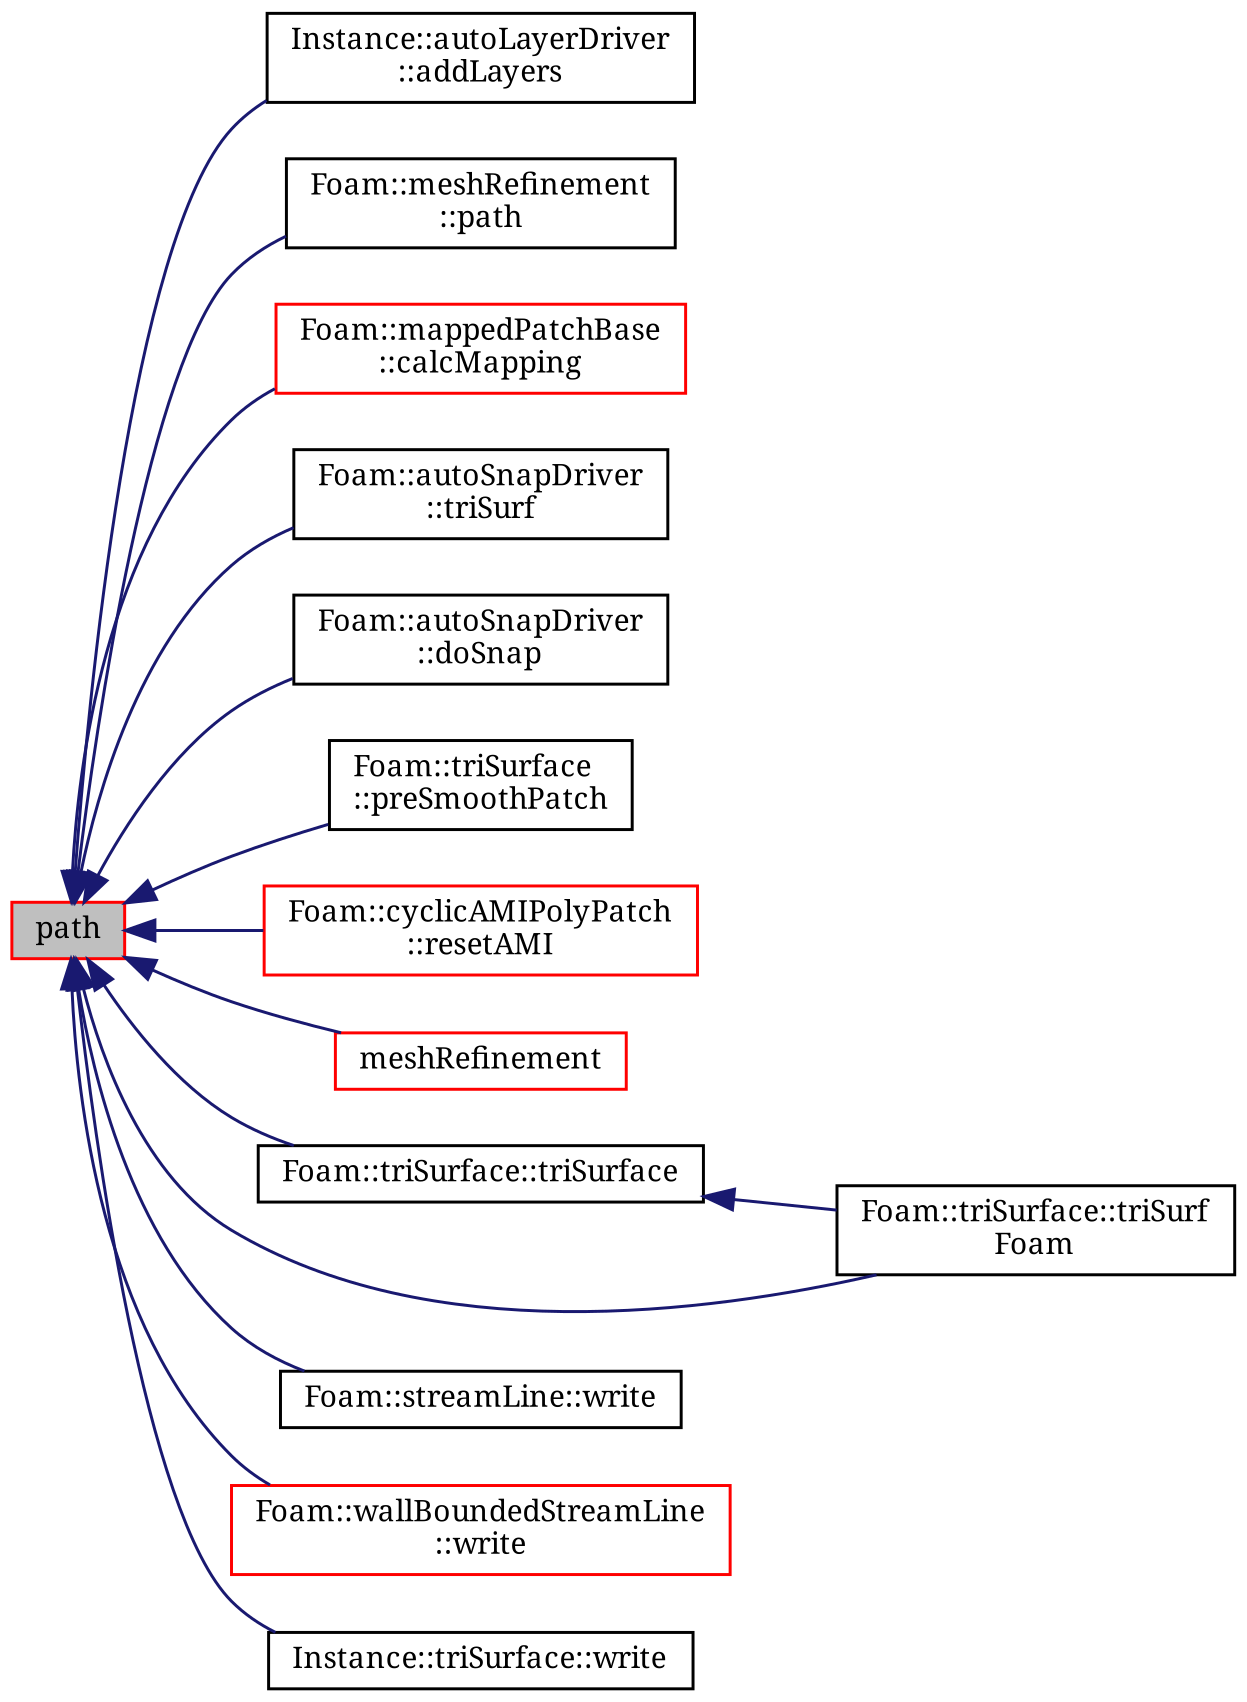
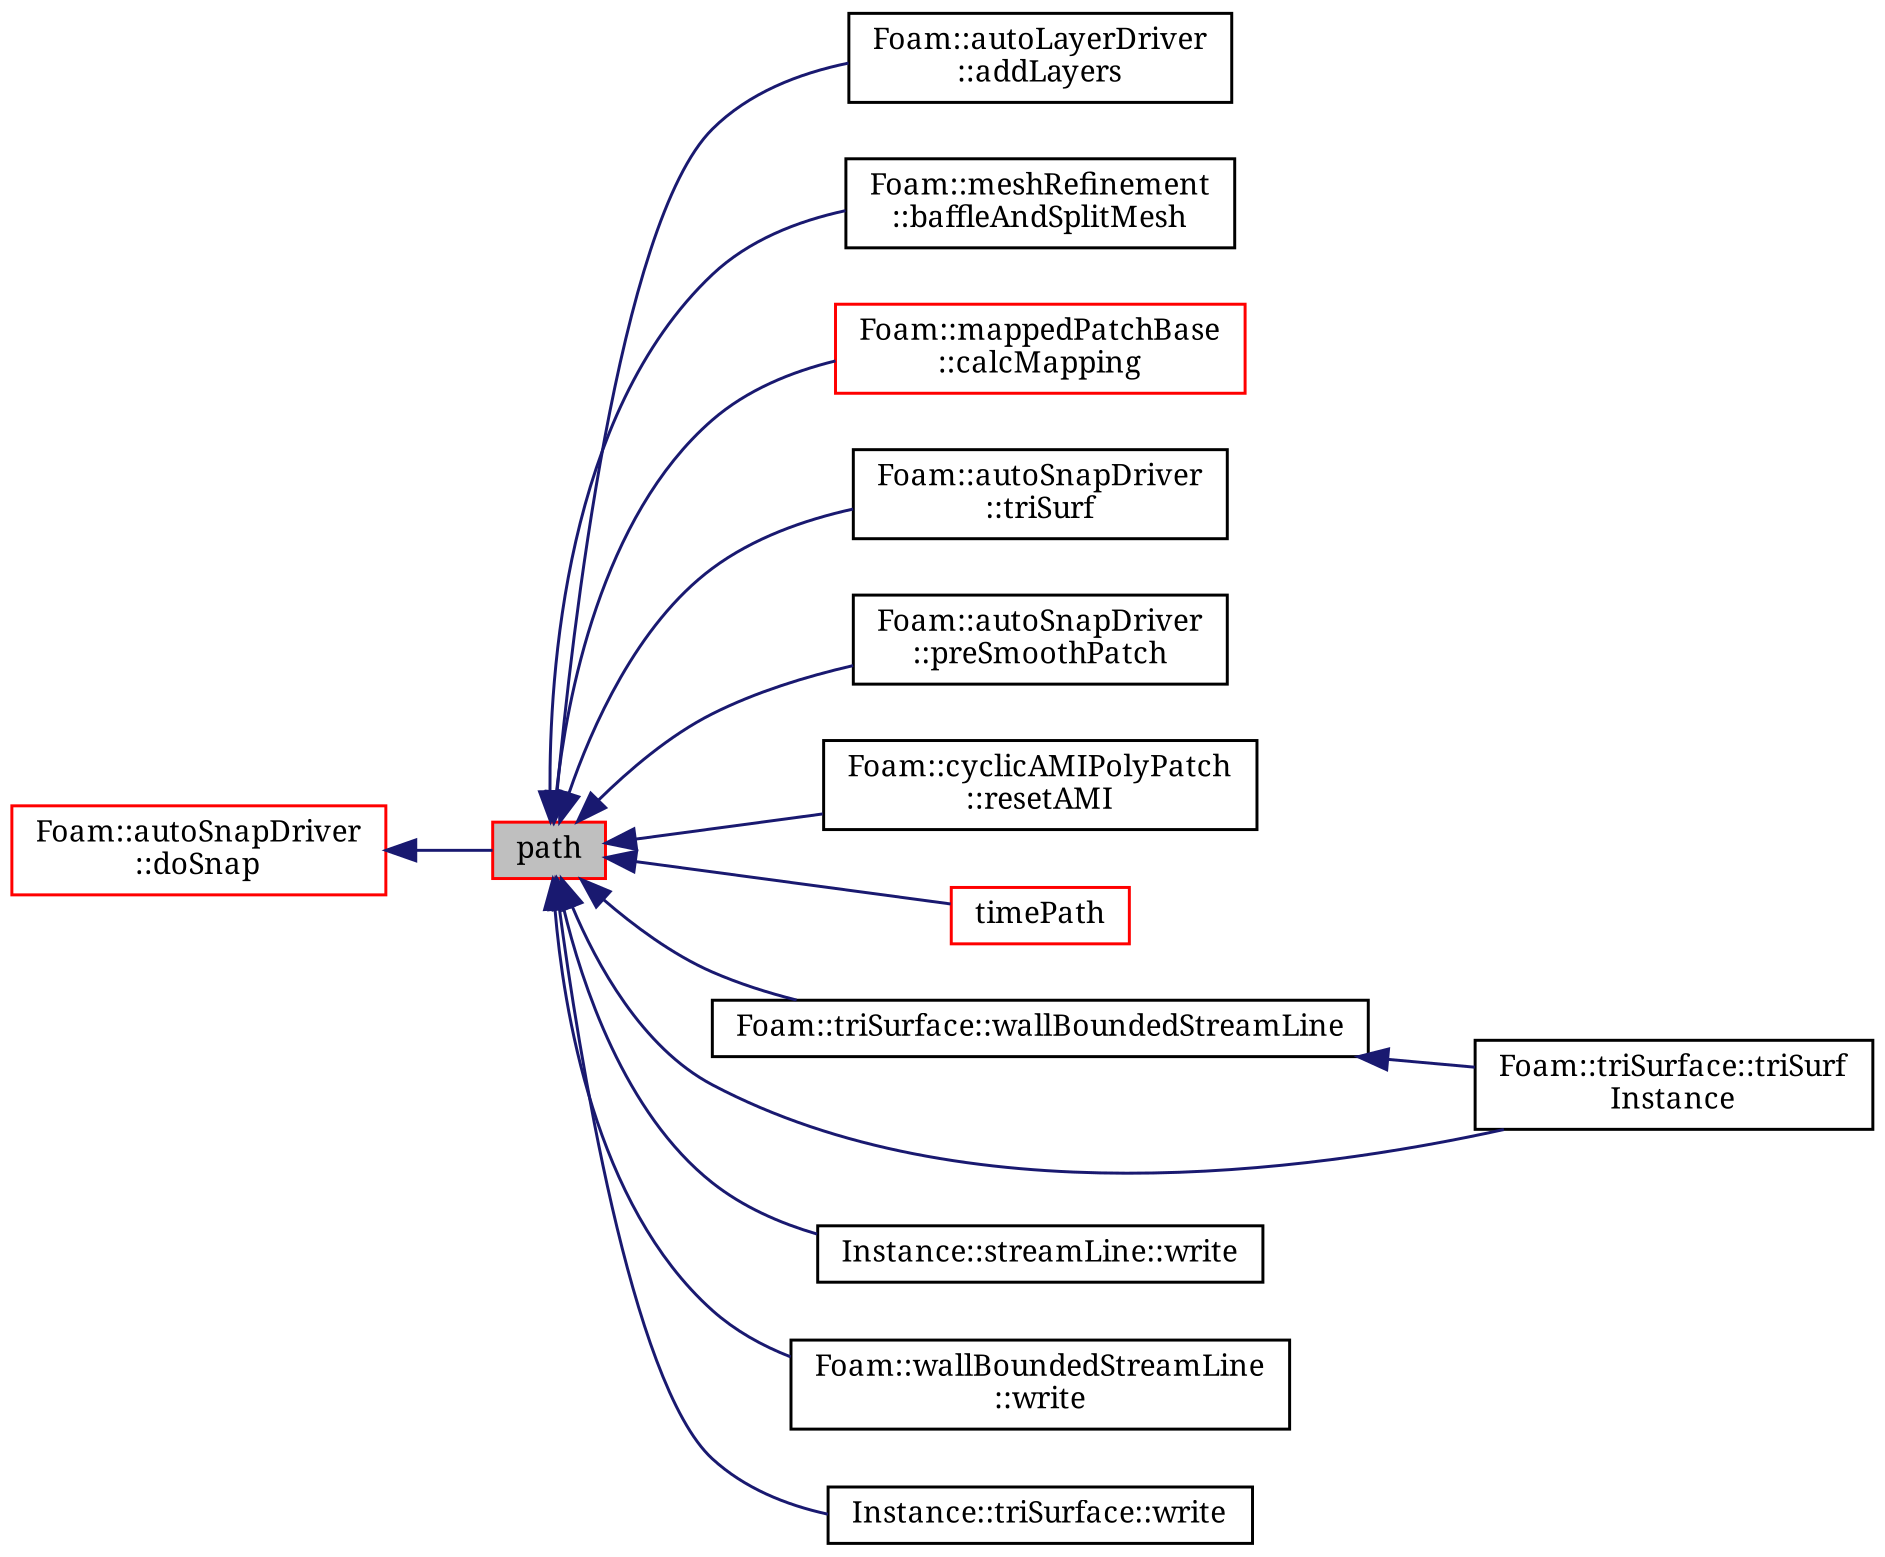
node "Instance::autoLayerDriver ::addLayers": label "Instance::autoLayerDriver ::addLayers" -> "Foam::autoLayerDriver ::addLayers"
node "Foam::meshRefinement ::path": label "Foam::meshRefinement ::path" -> "Foam::meshRefinement ::baffleAndSplitMesh"
node "Foam::autoSnapDriver ::doSnap": color black -> red
edge "Foam::autoSnapDriver ::doSnap" -> "path": reversed
node "Foam::triSurface ::preSmoothPatch": label "Foam::triSurface ::preSmoothPatch" -> "Foam::autoSnapDriver ::preSmoothPatch"
node "Foam::cyclicAMIPolyPatch ::resetAMI": color red -> black
node "meshRefinement": label "meshRefinement" -> "timePath"
node "Foam::triSurface::triSurface": label "Foam::triSurface::triSurface" -> "Foam::triSurface::wallBoundedStreamLine"
node "Foam::triSurface::triSurf Foam": label "Foam::triSurface::triSurf Foam" -> "Foam::triSurface::triSurf Instance"
node "Foam::streamLine::write": label "Foam::streamLine::write" -> "Instance::streamLine::write"
node "Foam::wallBoundedStreamLine ::write": color red -> black
